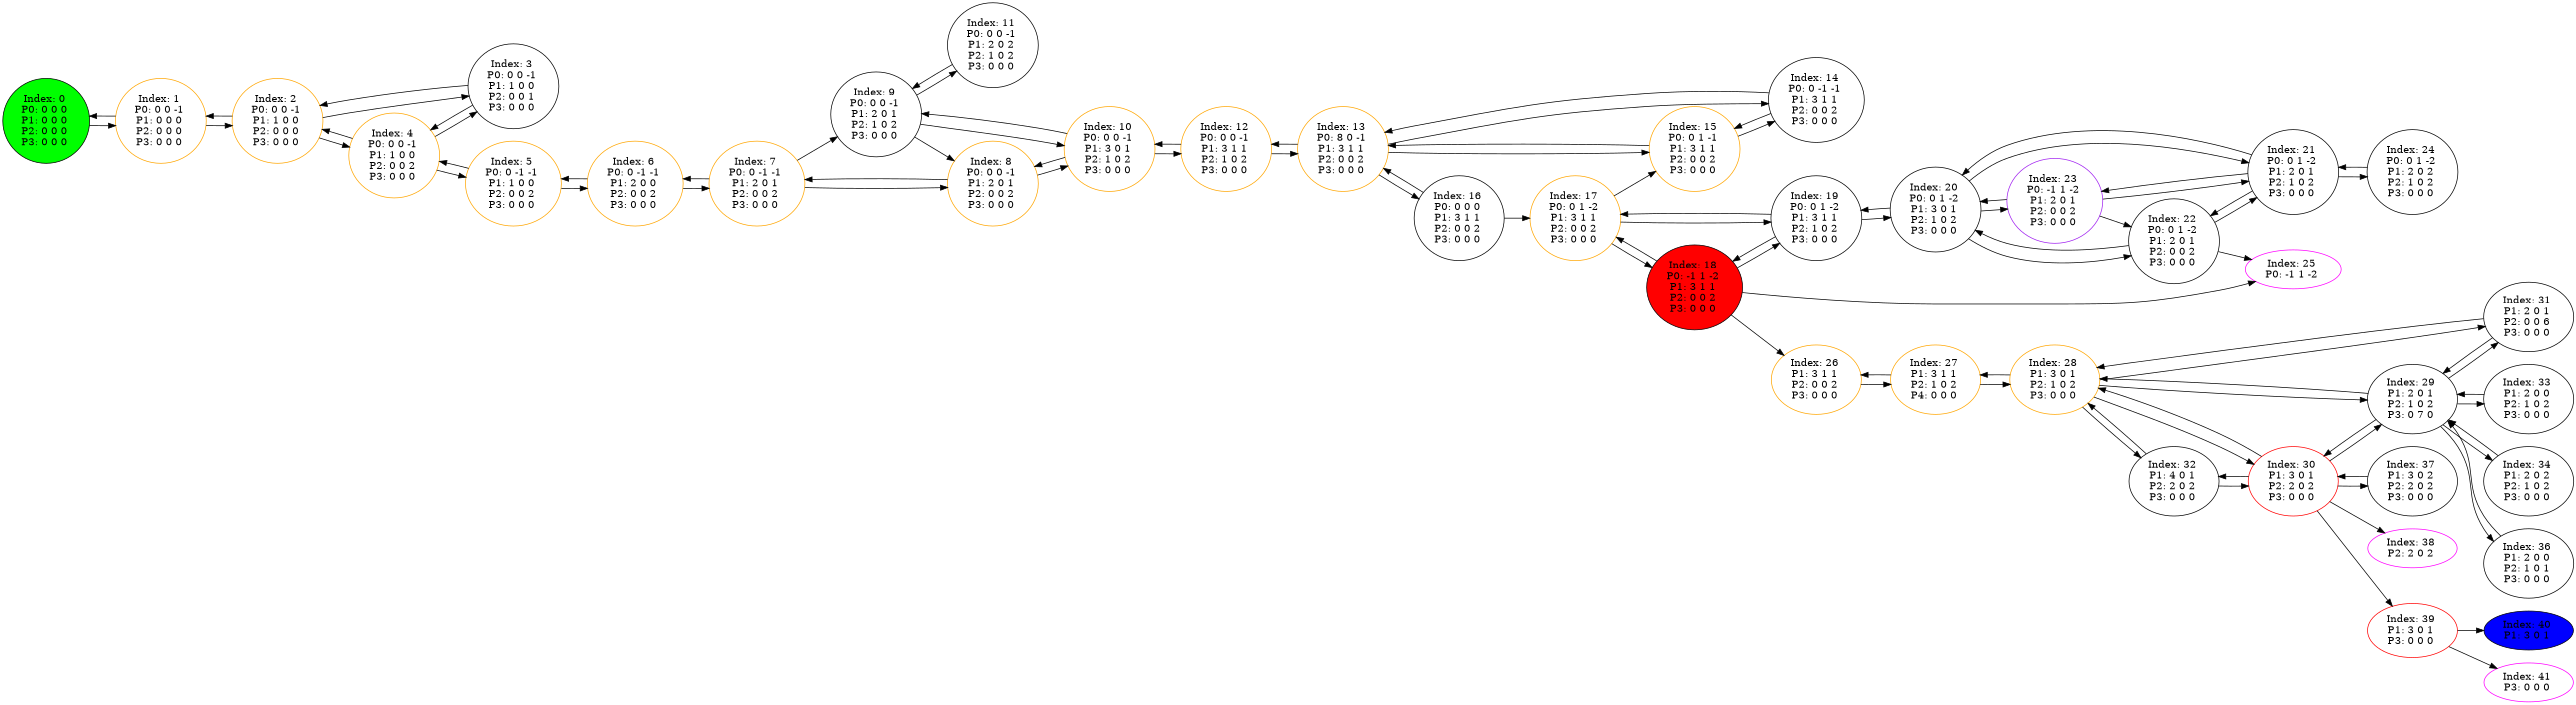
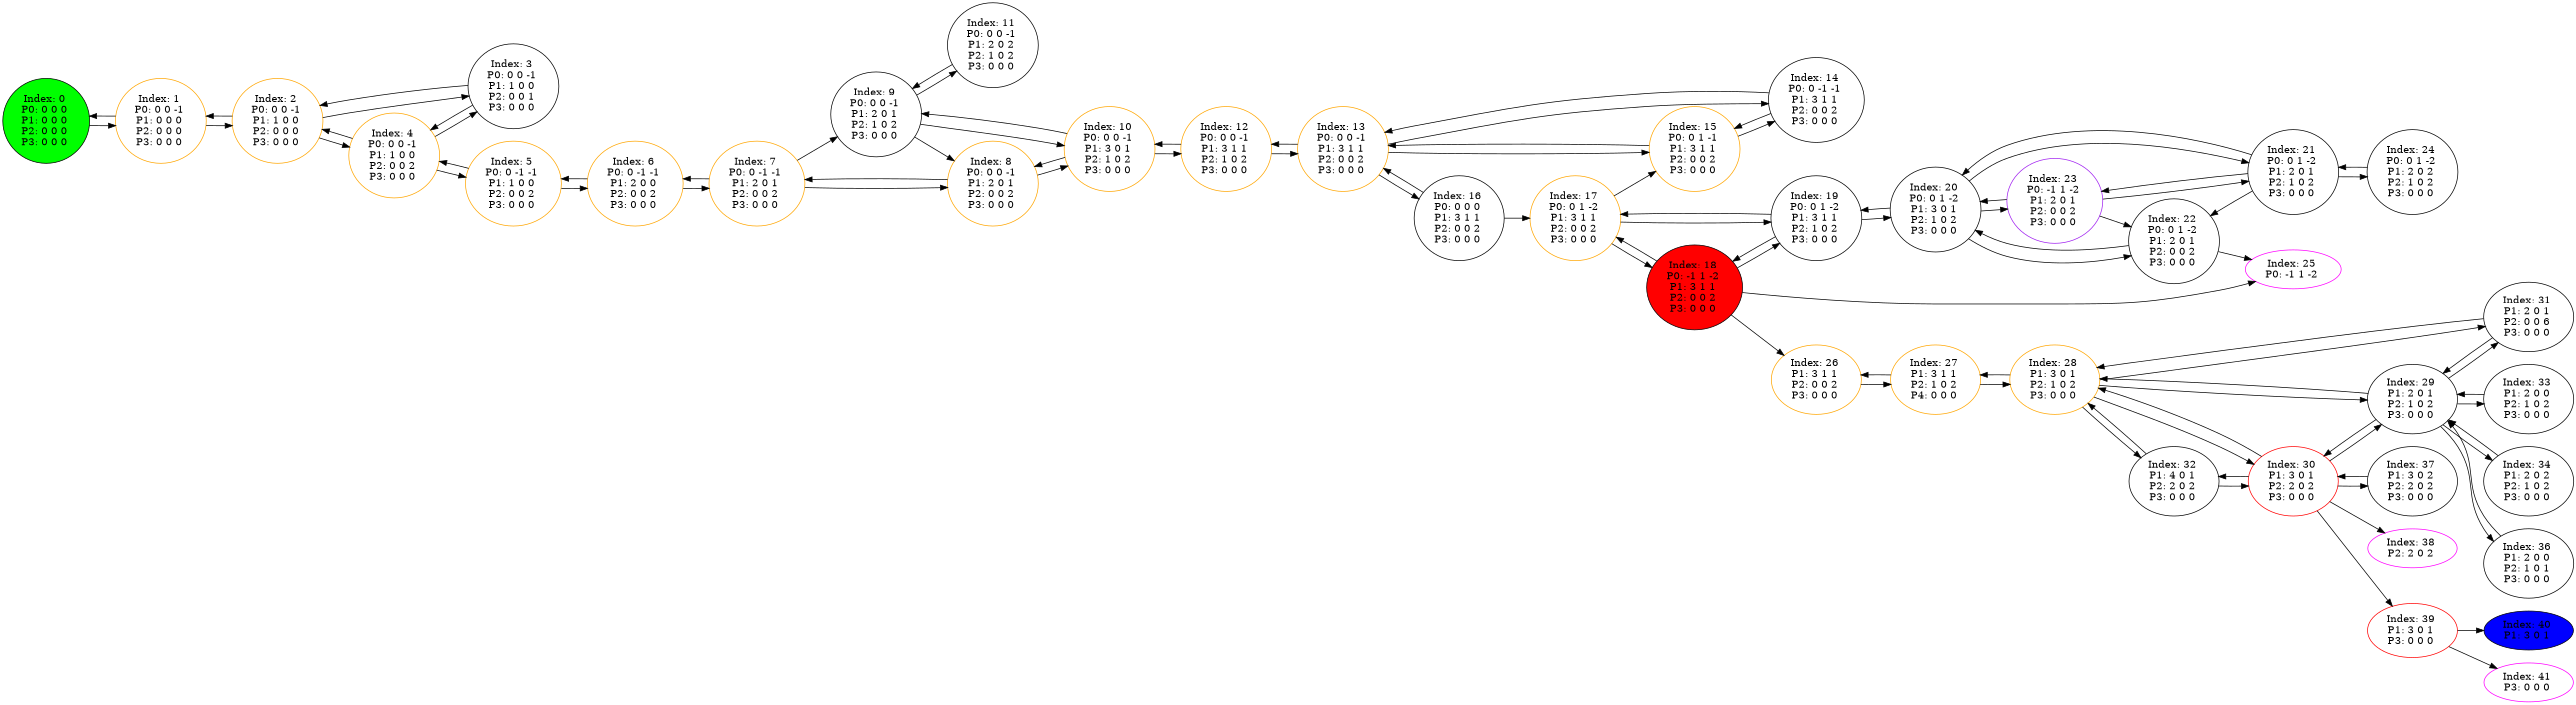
node "Index: 13 P0: 8 0 -1 P1: 3 1 1 P2: 0 0 2 P3: 0 0 0": label "Index: 13 P0: 8 0 -1 P1: 3 1 1 P2: 0 0 2 P3: 0 0 0" -> "Index: 13 P0: 0 0 -1 P1: 3 1 1 P2: 0 0 2 P3: 0 0 0"
edge "Index: 22 P0: 0 1 -2 P1: 2 0 1 P2: 0 0 2 P3: 0 0 0" -> "Index: 21 P0: 0 1 -2 P1: 2 0 1 P2: 1 0 2 P3: 0 0 0": removed
node "Index: 29 P1: 2 0 1 P2: 1 0 2 P3: 0 7 0": label "Index: 29 P1: 2 0 1 P2: 1 0 2 P3: 0 7 0" -> "Index: 29 P1: 2 0 1 P2: 1 0 2 P3: 0 0 0"
